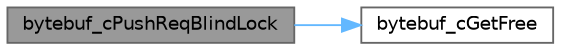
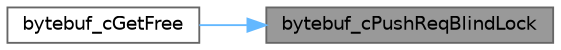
edge "bytebuf_cPushReqBlindLock" -> "bytebuf_cGetFree": reversed
